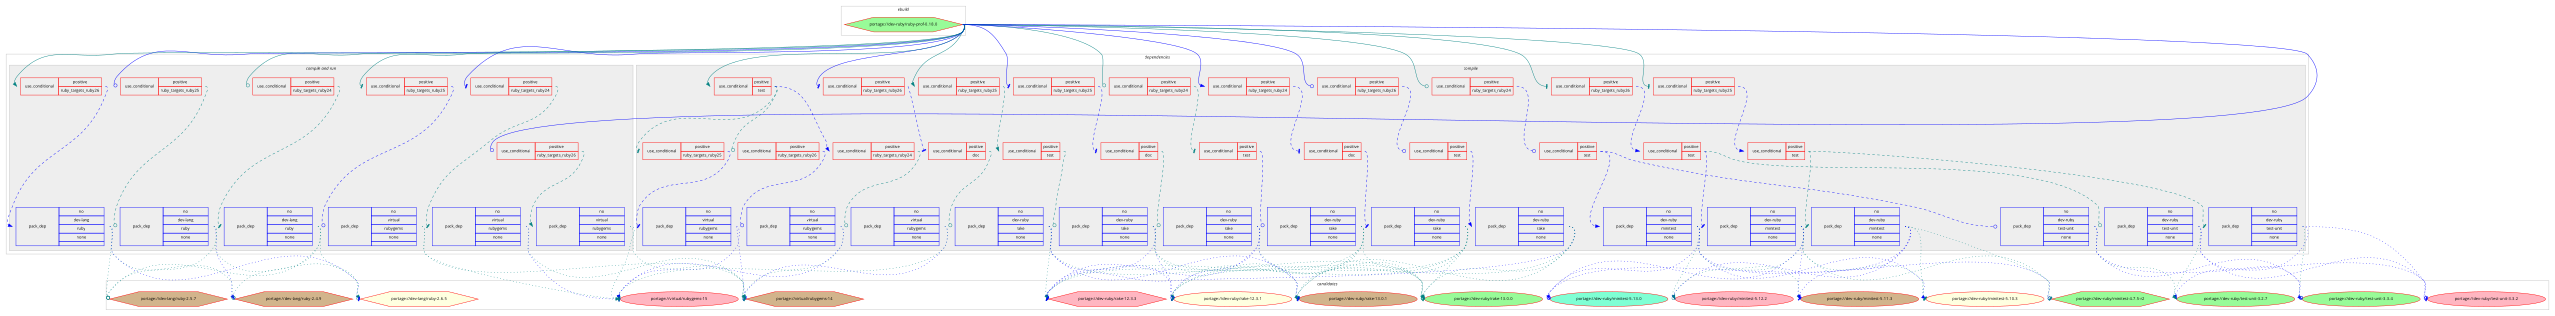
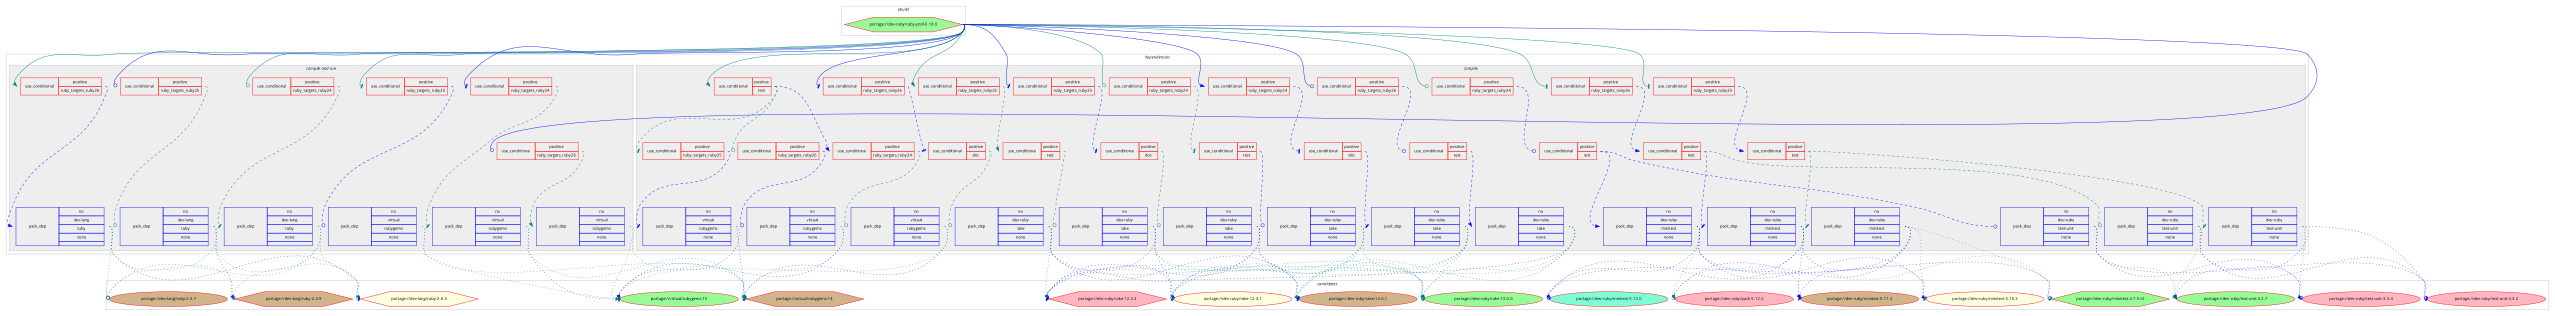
node "portage://dev-lang/ruby-2.5.7": shape hexagon -> ellipse
node "portage://virtual/rubygems-15": fillcolor lightpink -> palegreen
node "portage://dev-ruby/minitest-5.12.2": label "portage://dev-ruby/minitest-5.12.2" -> "portage://dev-ruby/pack-5.12.2"
node "portage://dev-ruby/test-unit-3.3.4": fillcolor palegreen -> lightpink
